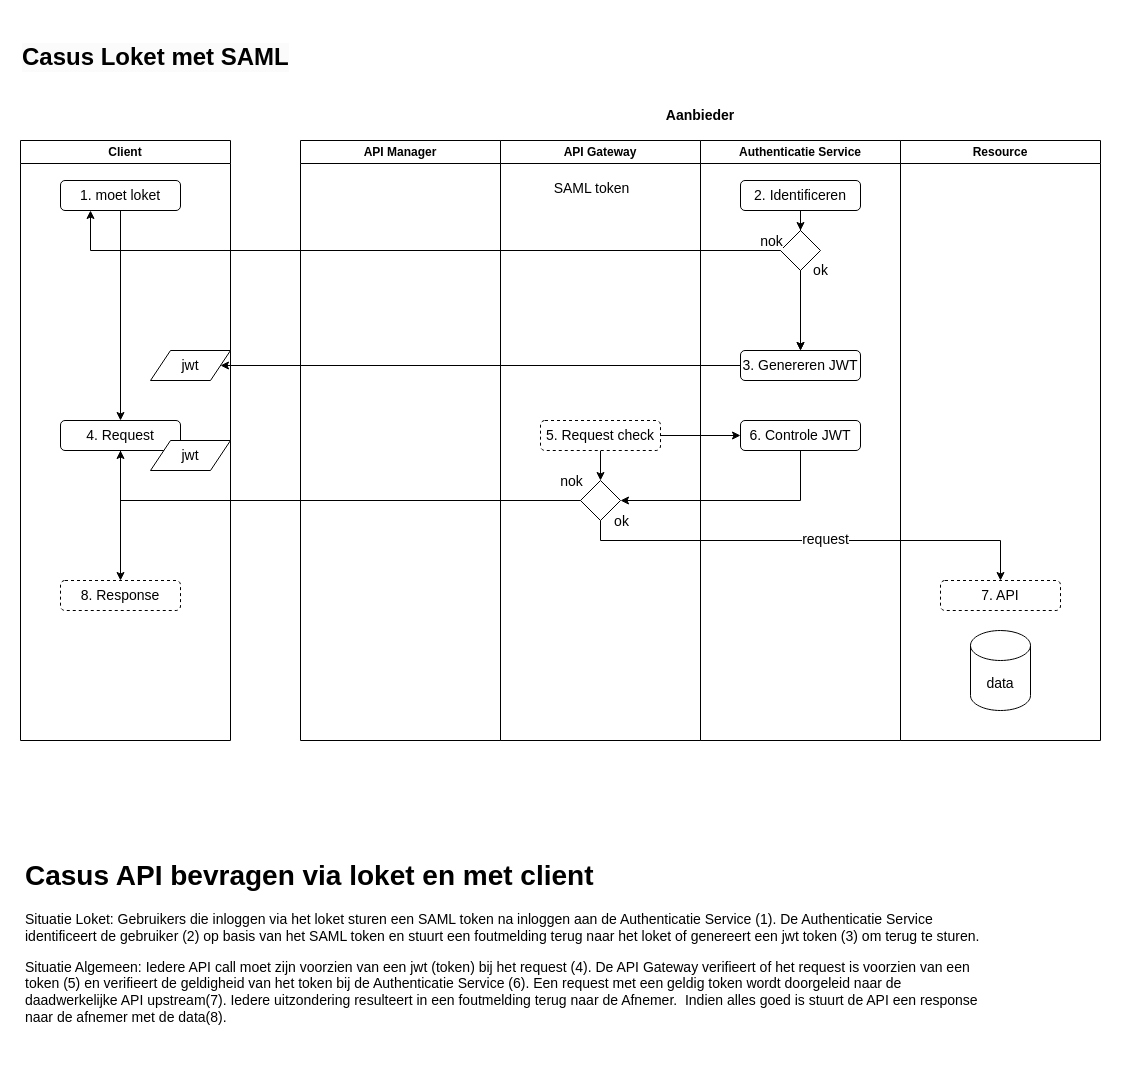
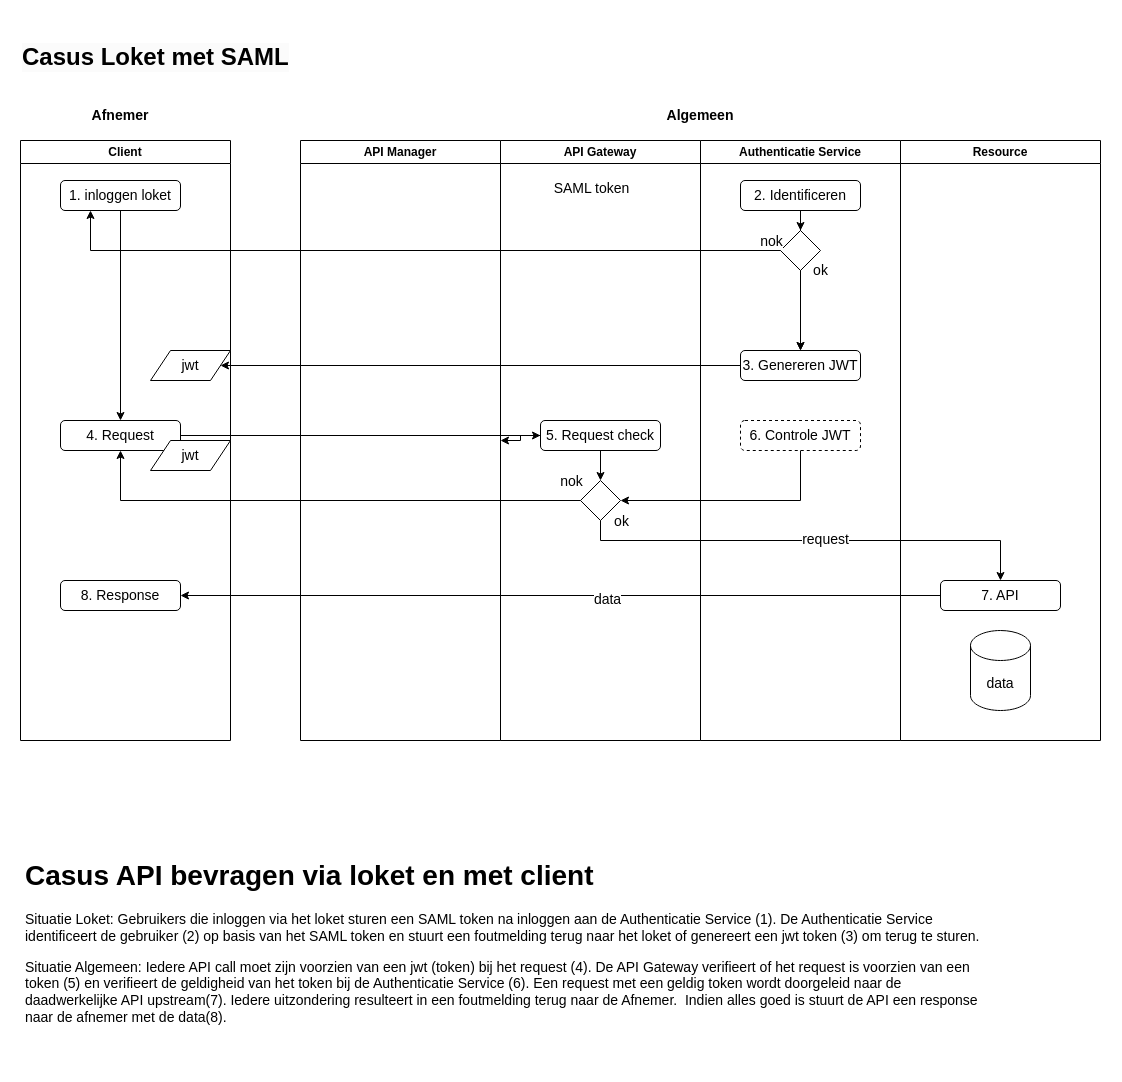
node "Afnemer": added
node "Aanbieder": label "Aanbieder" -> "Algemeen"
node "1. moet loket": label "1. moet loket" -> "1. inloggen loket"
node "5. Request check": style dashed -> solid
edge "5. Request check" -> "6. Controle JWT": now "5. Request check" -> "API Manager"
node "6. Controle JWT": style solid -> dashed
edge "4. Request" -> "8. Response": now "4. Request" -> "5. Request check"
node "8. Response": style dashed -> solid
edge "7. API" -> "8. Response": added, label "data"
node "7. API": style dashed -> solid
